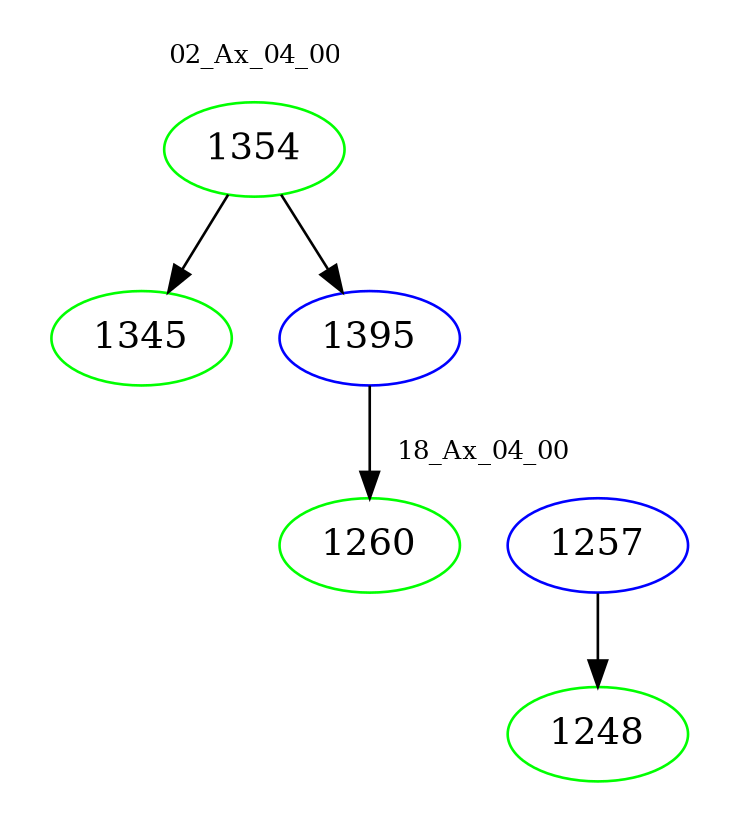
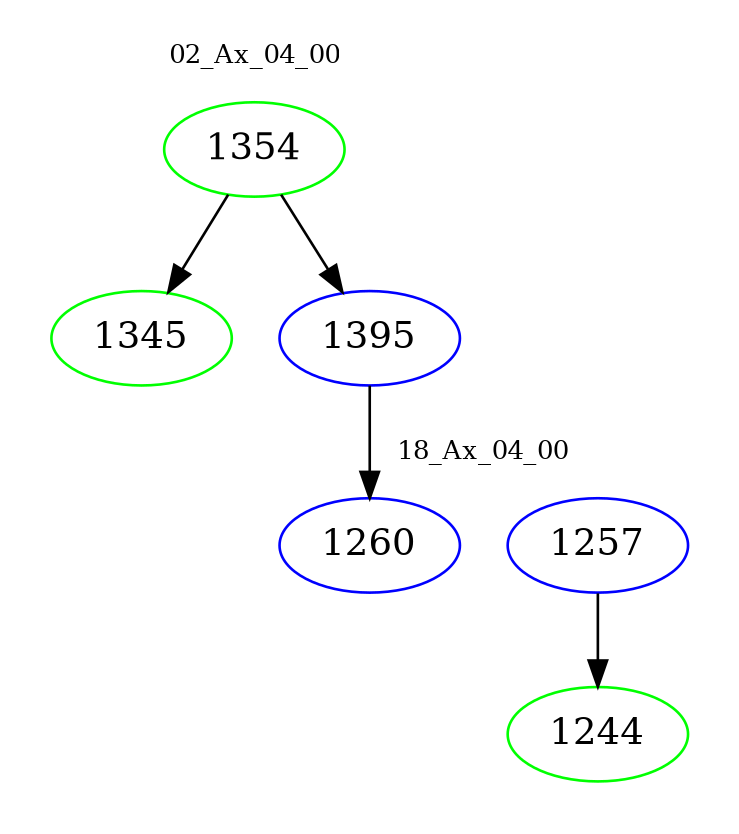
node "1260": color green -> blue
node "1248": label "1248" -> "1244"
